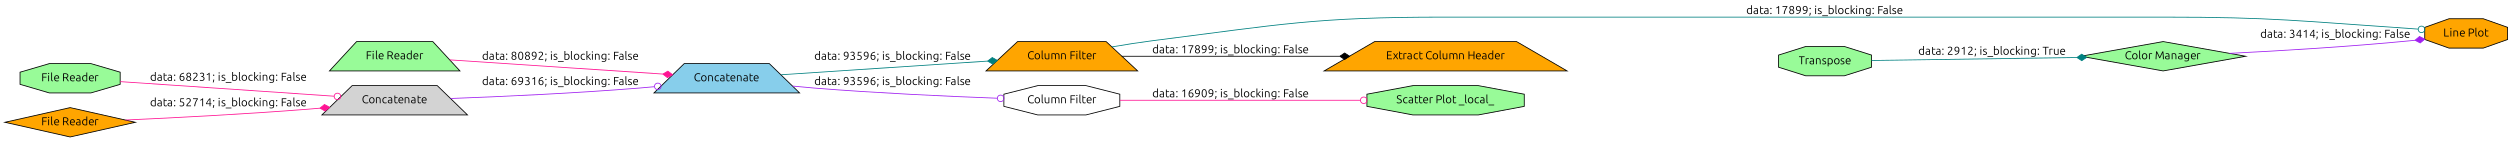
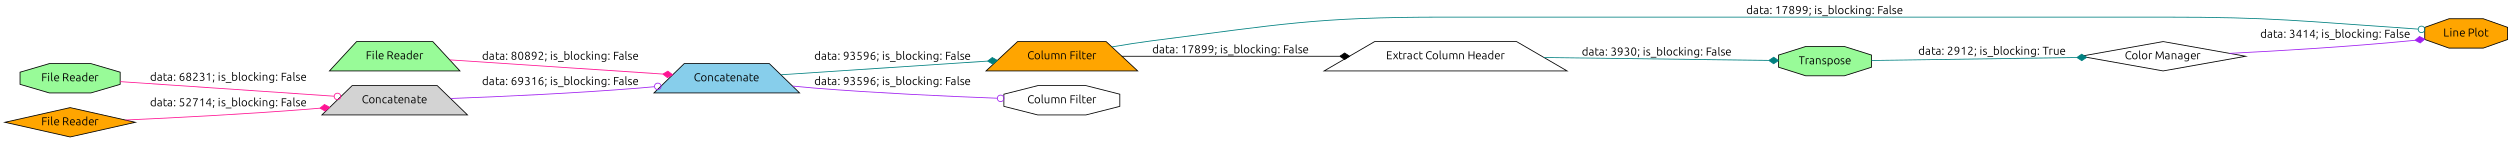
node "Extract Column Header": fillcolor orange -> white
node "Color Manager": fillcolor palegreen -> white
edge "Extract Column Header" -> "Transpose": added, label "data: 3930; is_blocking: False"
node "Scatter Plot _local_": removed
